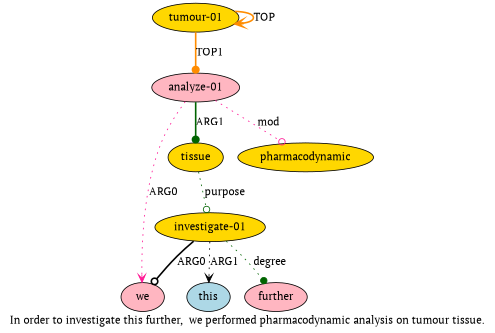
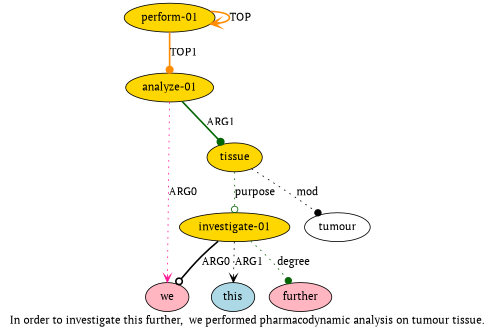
node "tumour-01": label "tumour-01" -> "perform-01"
node "analyze-01": fillcolor lightpink -> gold
node "pharmacodynamic": removed
node "tumour": added
